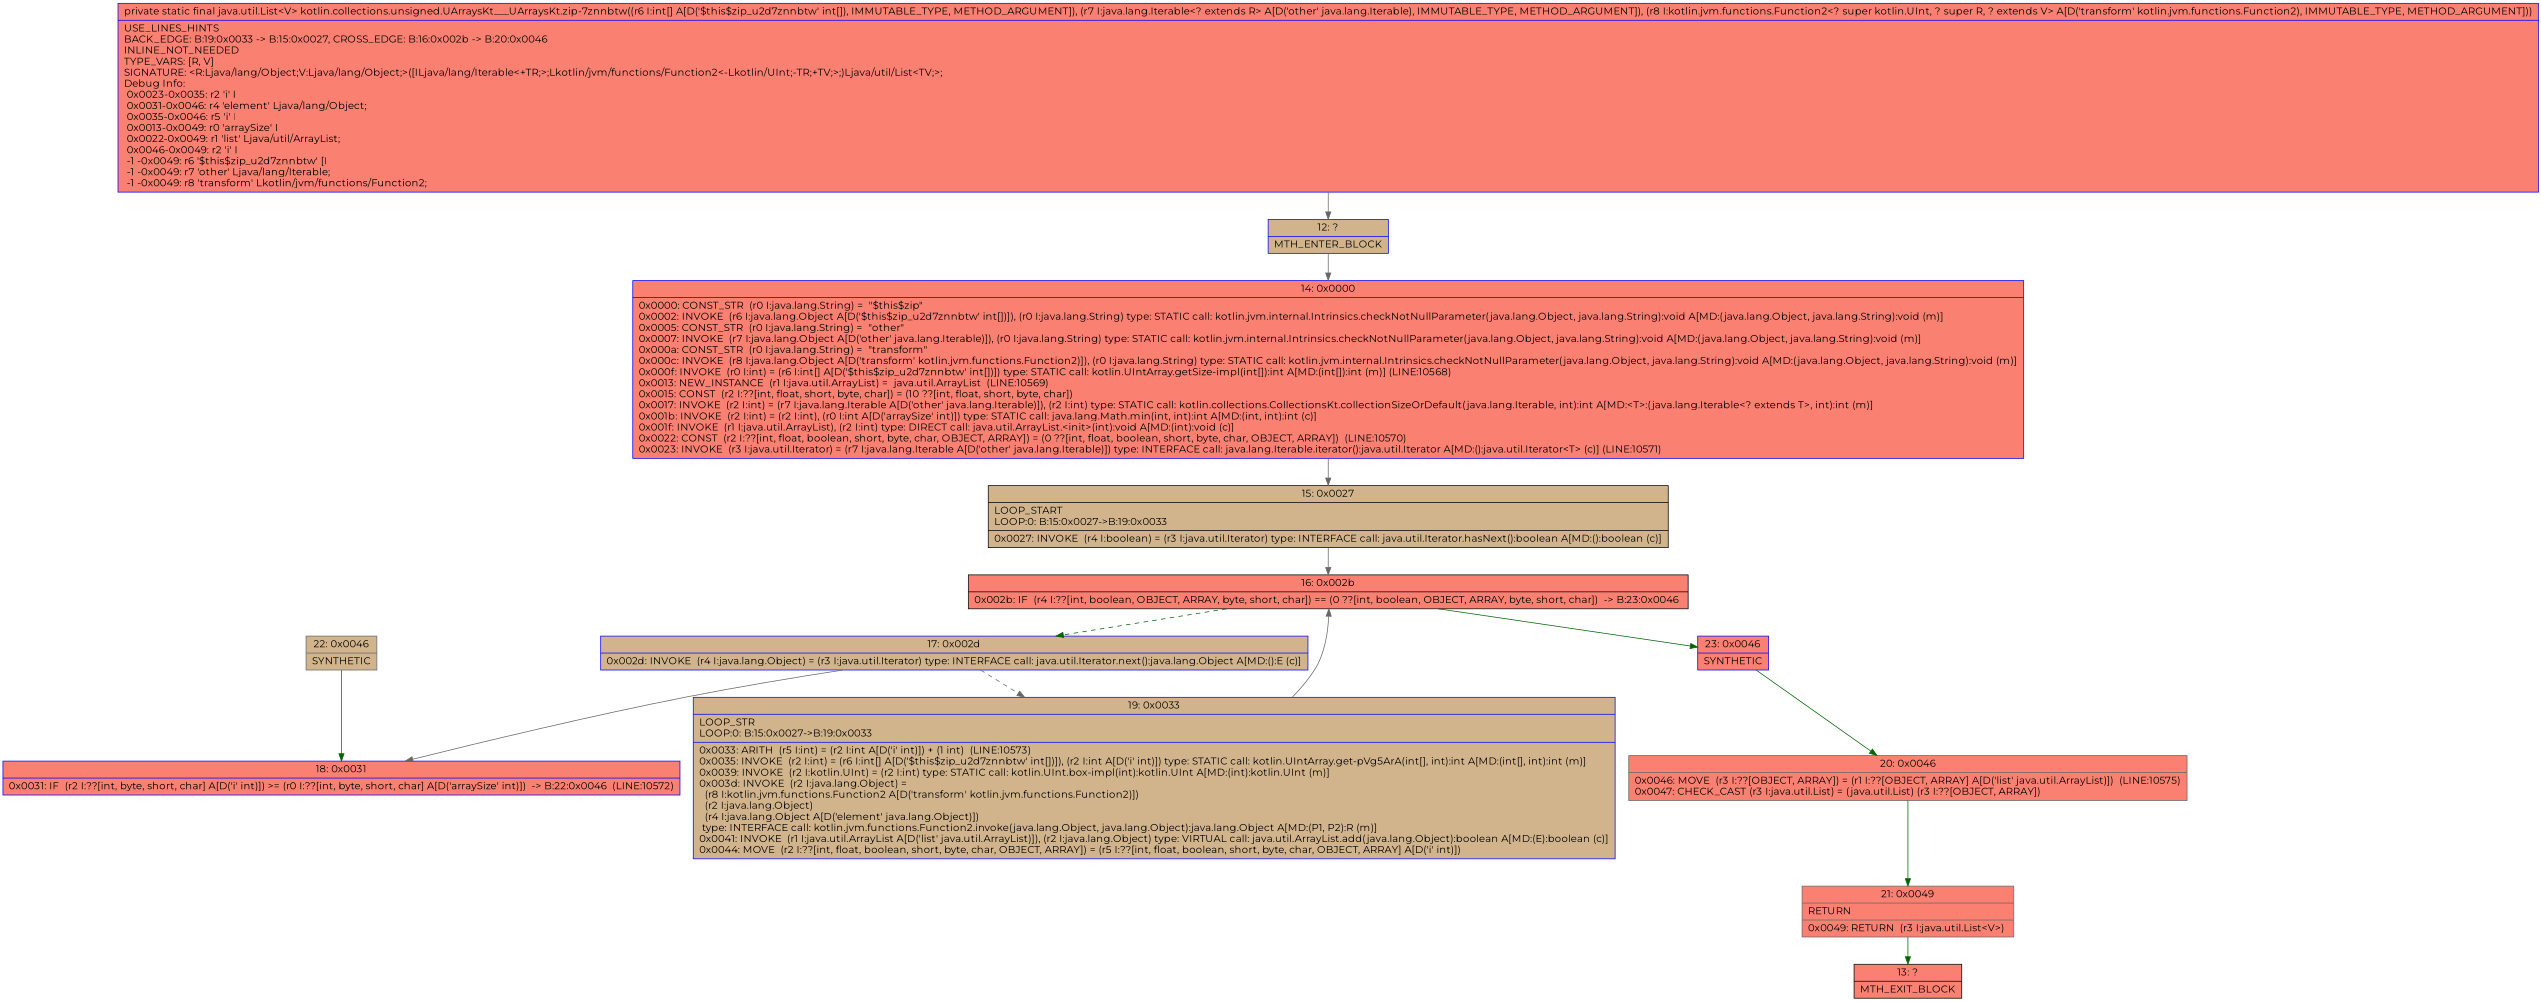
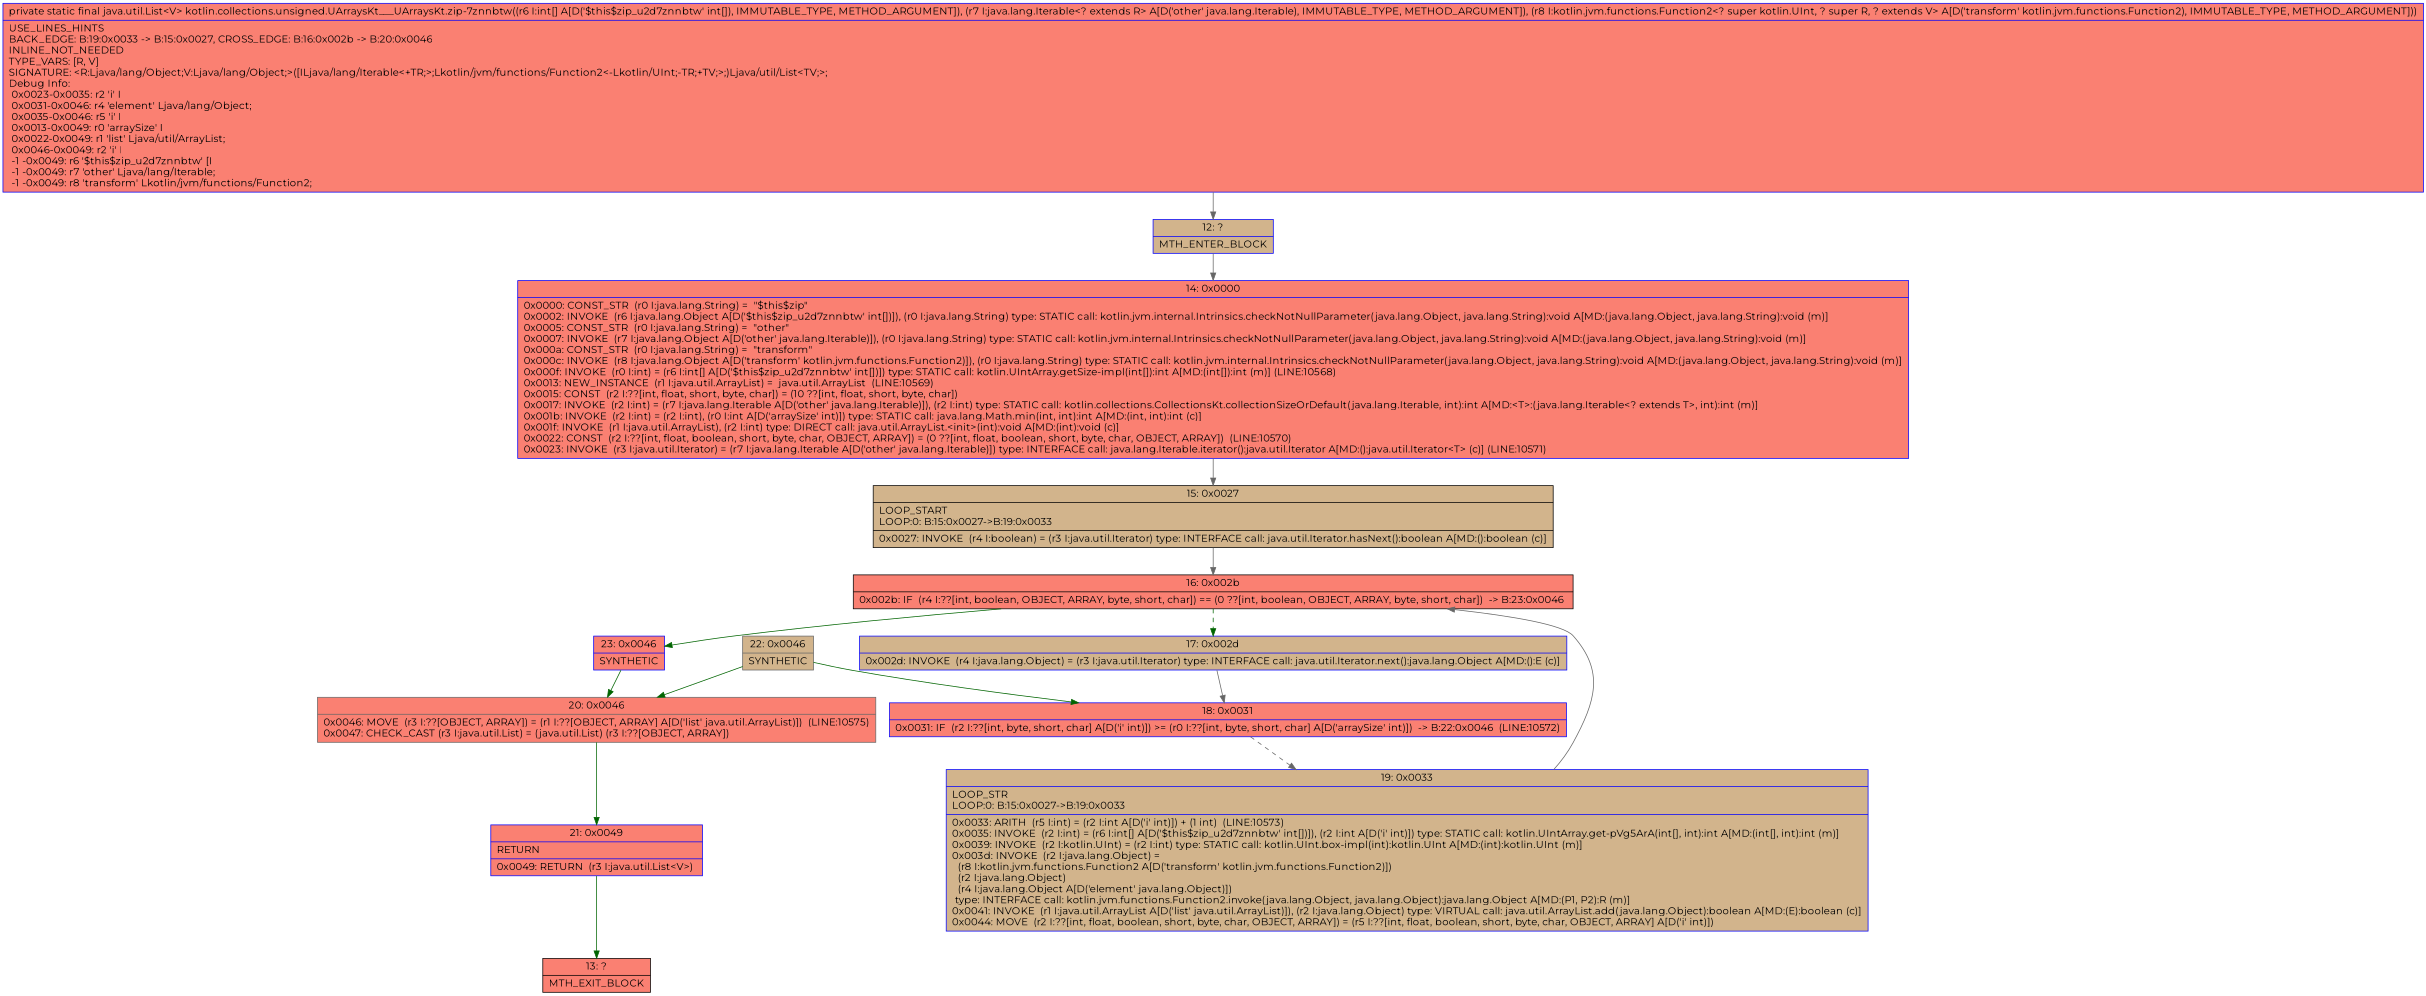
edge "22: 0x0046" -> "20: 0x0046": added
edge "17: 0x002d" -> "19: 0x0033": now "18: 0x0031" -> "19: 0x0033"
node "21: 0x0049": color gray40 -> blue
